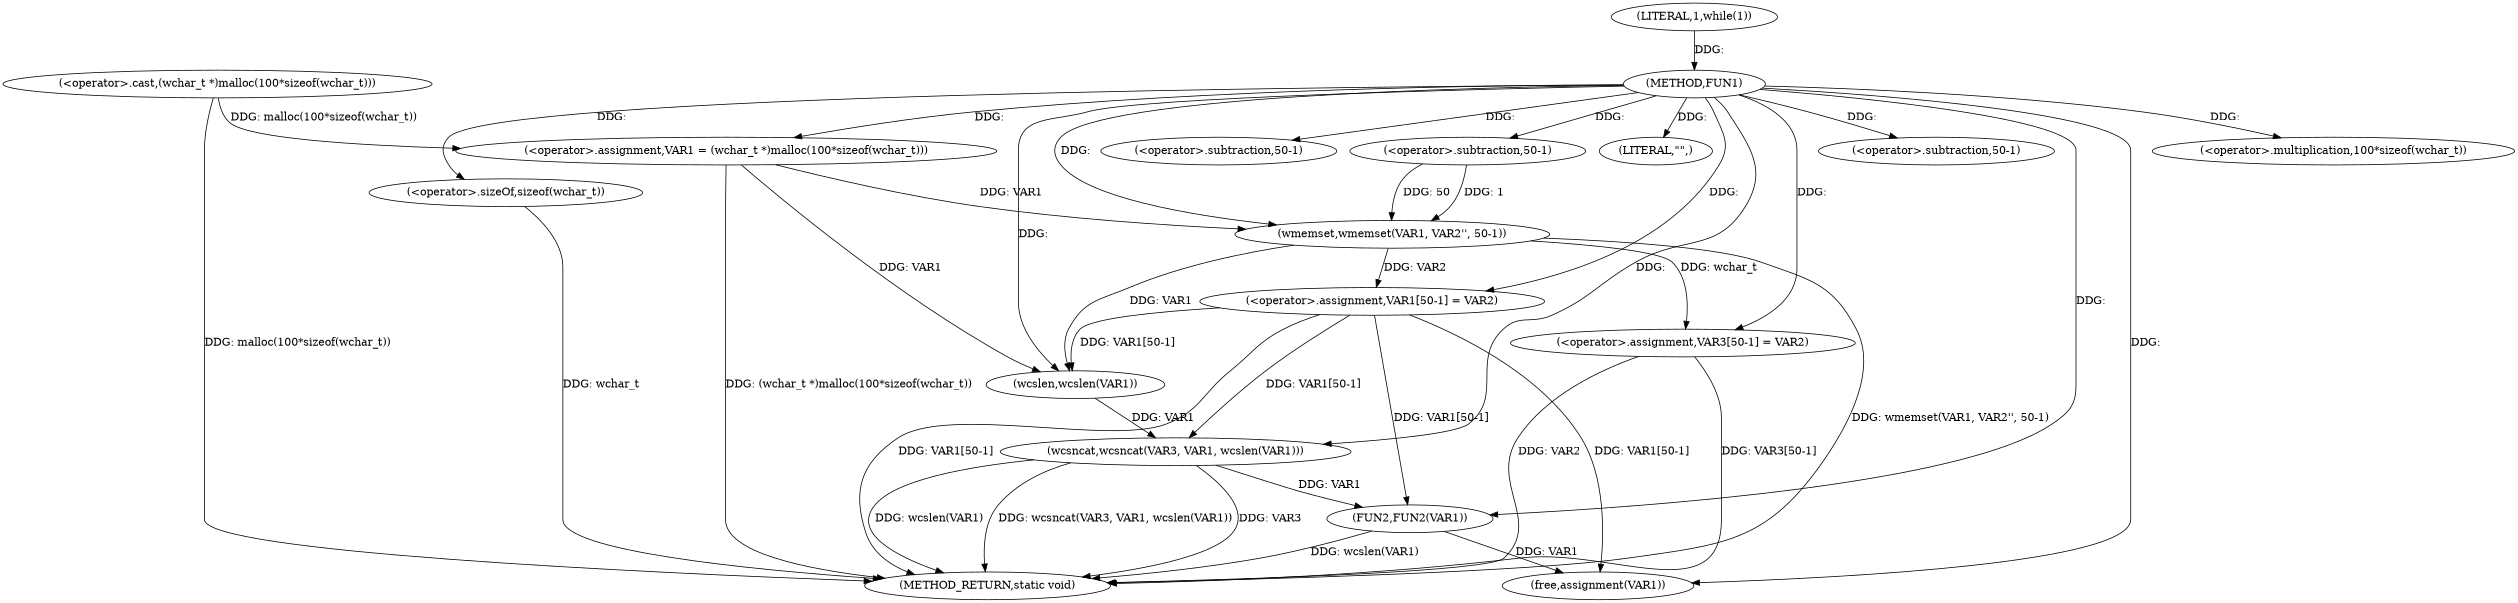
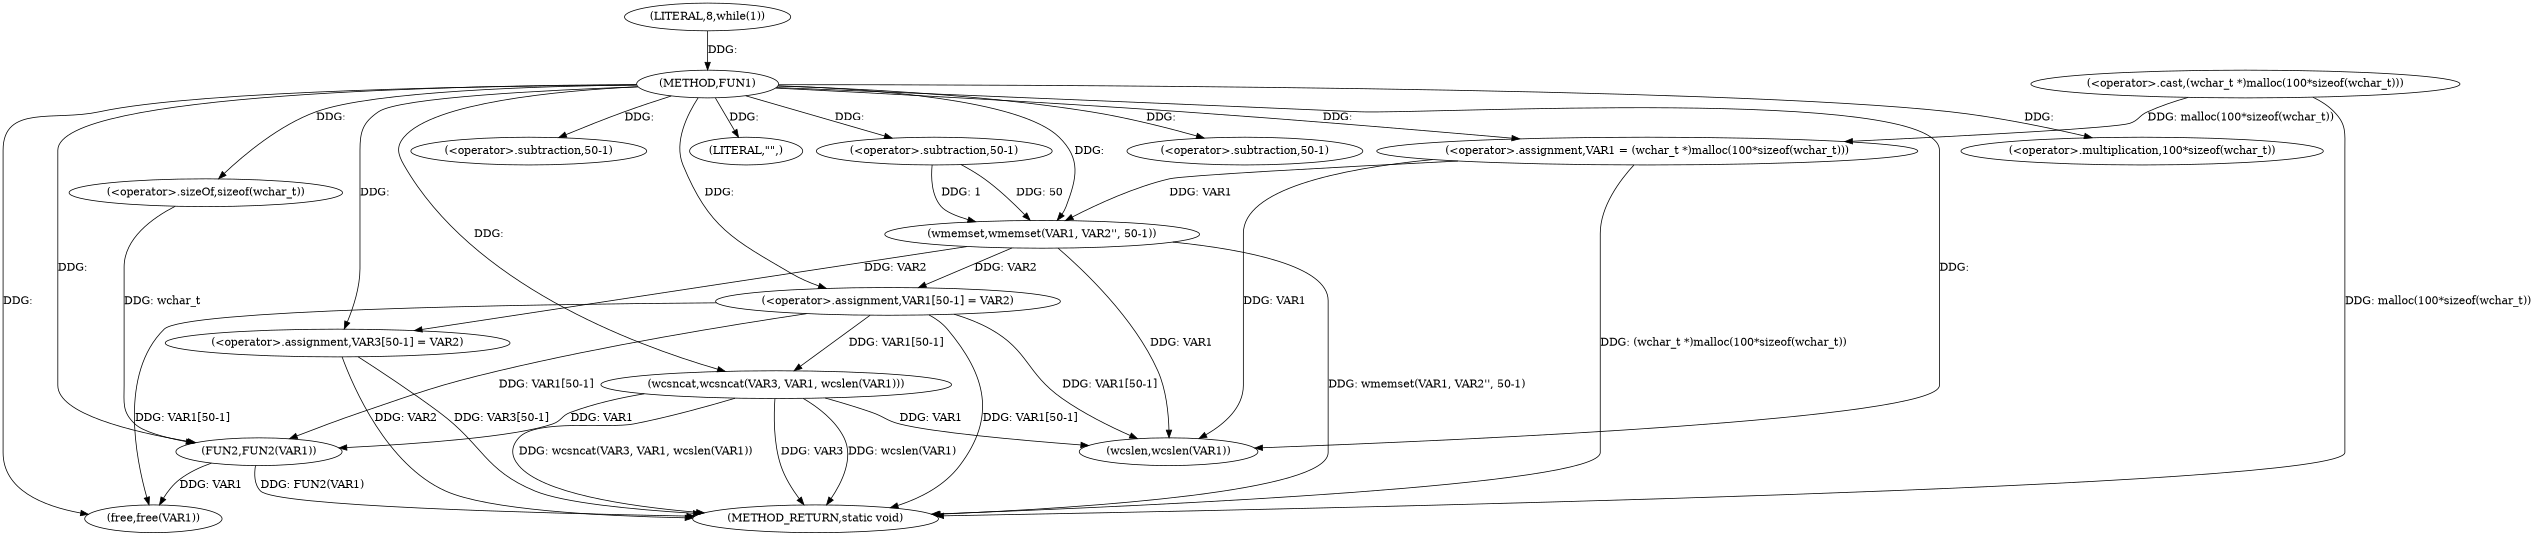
node "(LITERAL,1,while(1))": label "(LITERAL,1,while(1))" -> "(LITERAL,8,while(1))"
edge "(wmemset,wmemset(VAR1, VAR2'', 50-1))" -> "(<operator>.assignment,VAR3[50-1] = VAR2)": label "DDG: wchar_t" -> "DDG: VAR2"
edge "(wcslen,wcslen(VAR1))" -> "(wcsncat,wcsncat(VAR3, VAR1, wcslen(VAR1)))": reversed
edge "(<operator>.sizeOf,sizeof(wchar_t))" -> "(METHOD_RETURN,static void)": now "(<operator>.sizeOf,sizeof(wchar_t))" -> "(FUN2,FUN2(VAR1))"
edge "(FUN2,FUN2(VAR1))" -> "(METHOD_RETURN,static void)": label "DDG: wcslen(VAR1)" -> "DDG: FUN2(VAR1)"
node "(free,assignment(VAR1))": label "(free,assignment(VAR1))" -> "(free,free(VAR1))"
